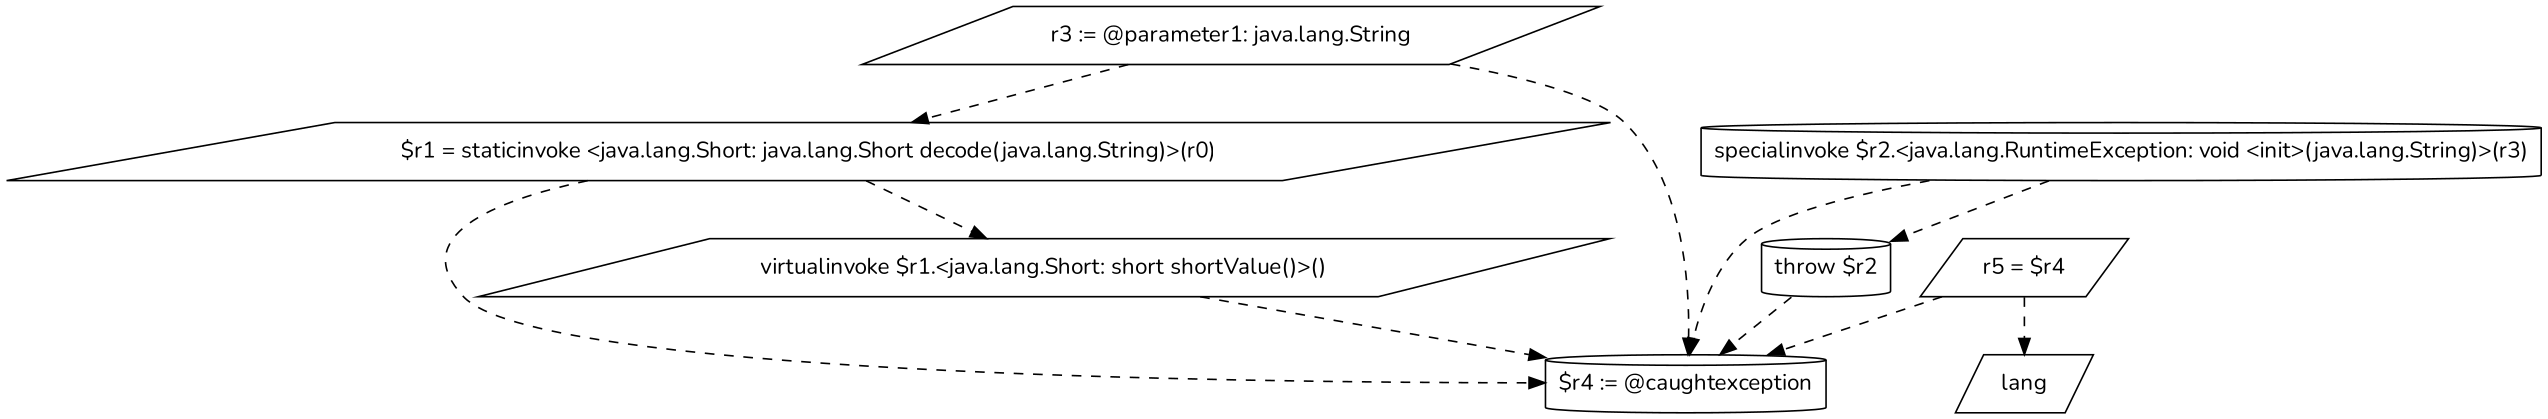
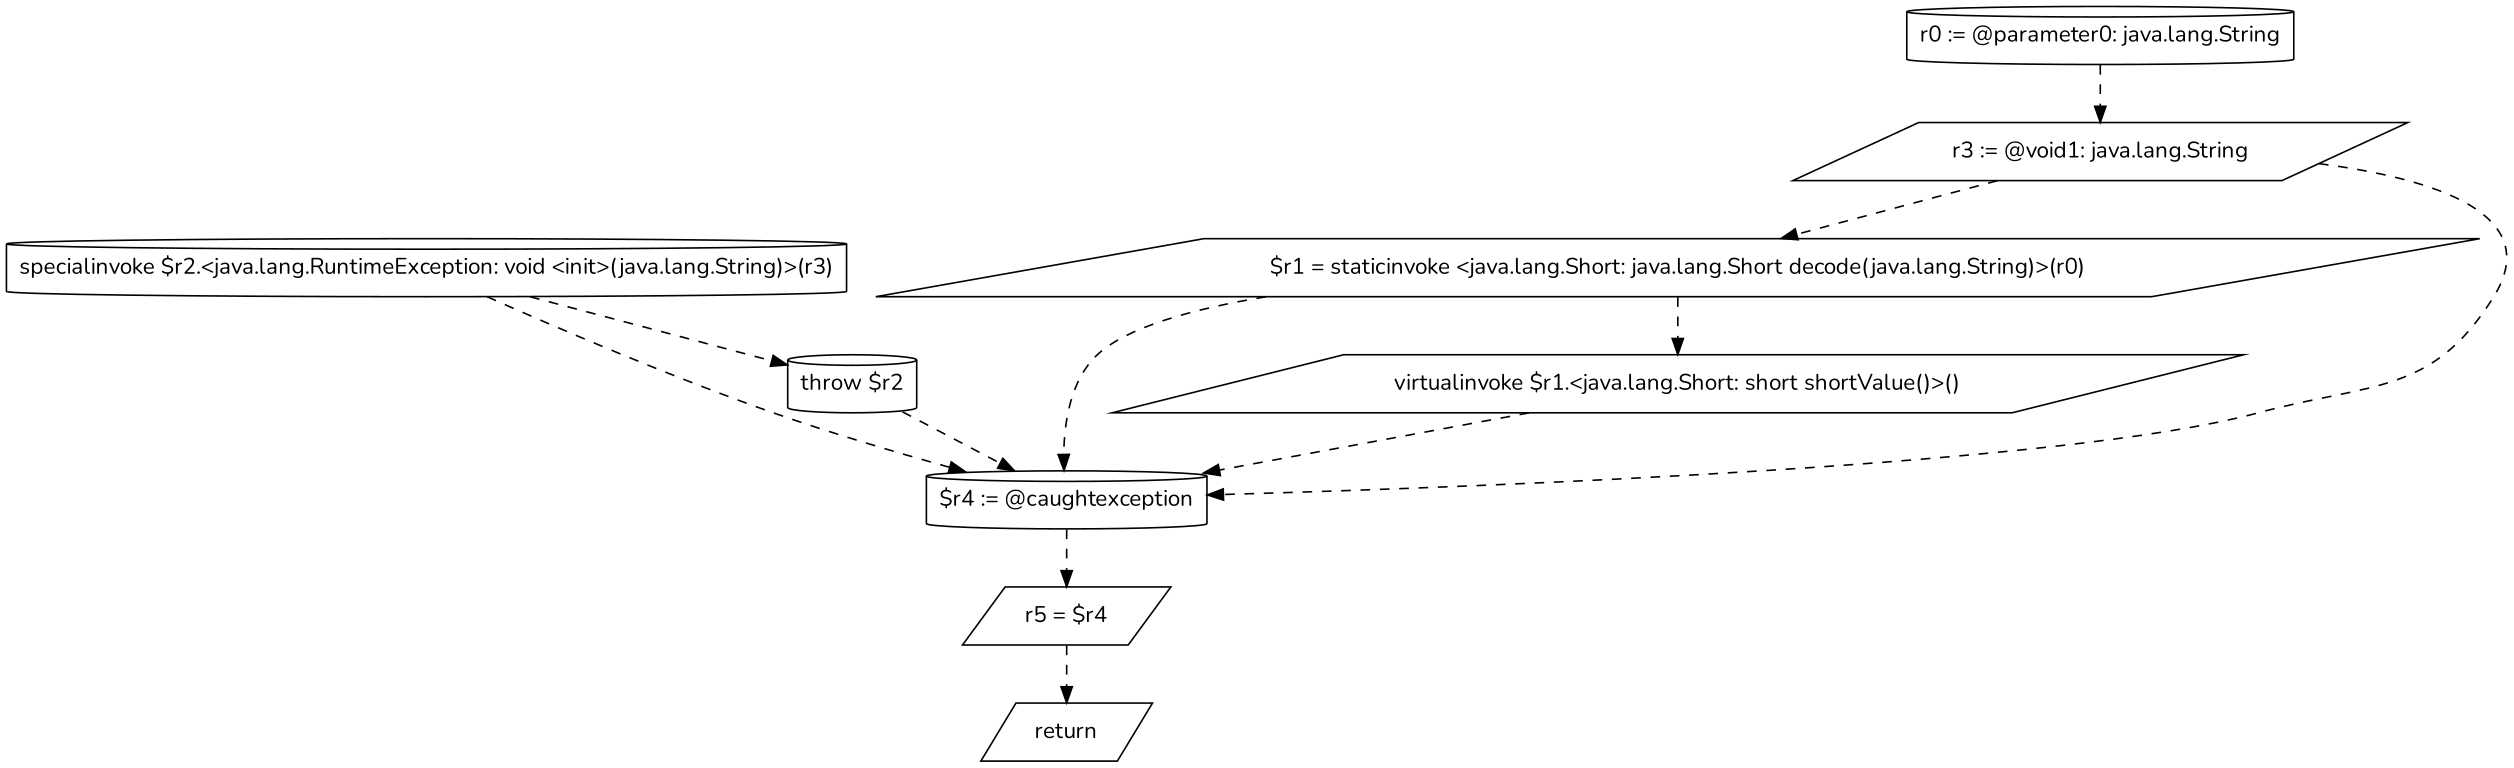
node "r3 := @parameter1: java.lang.String": label "r3 := @parameter1: java.lang.String" -> "r3 := @void1: java.lang.String"
node "r0 := @parameter0: java.lang.String": added
edge "r5 = $r4" -> "$r4 := @caughtexception": reversed
node "lang": label "lang" -> "return"
